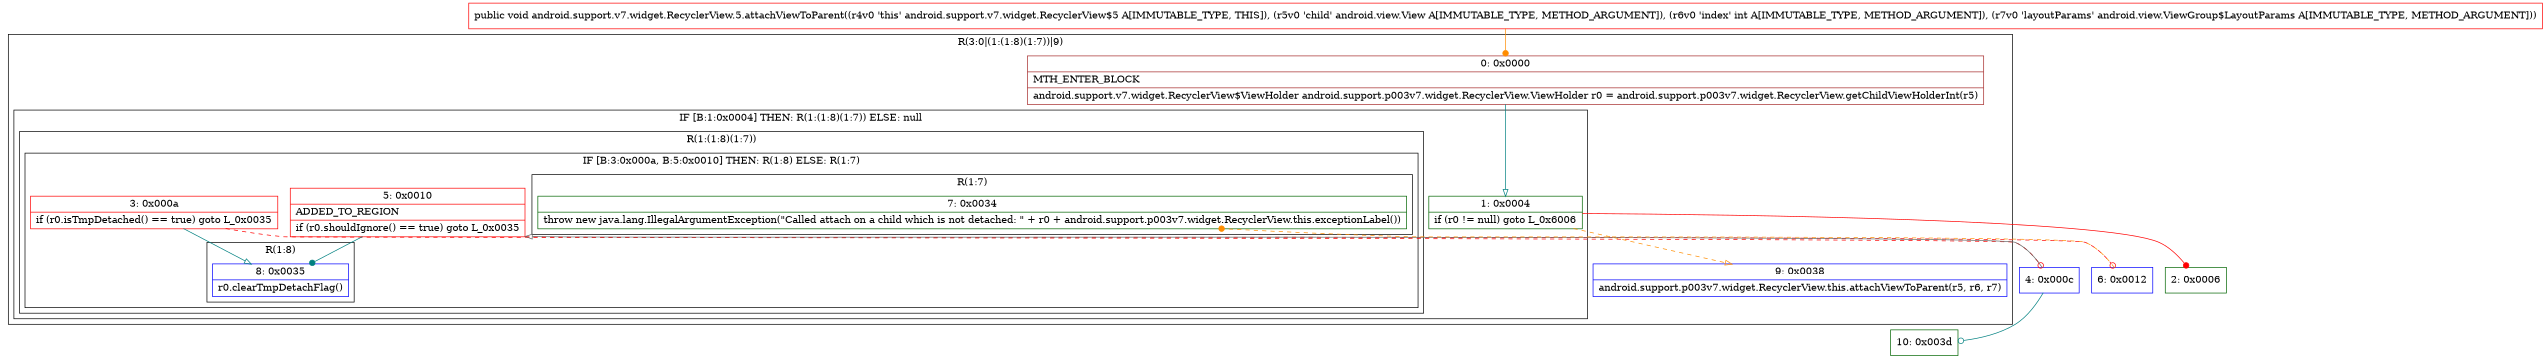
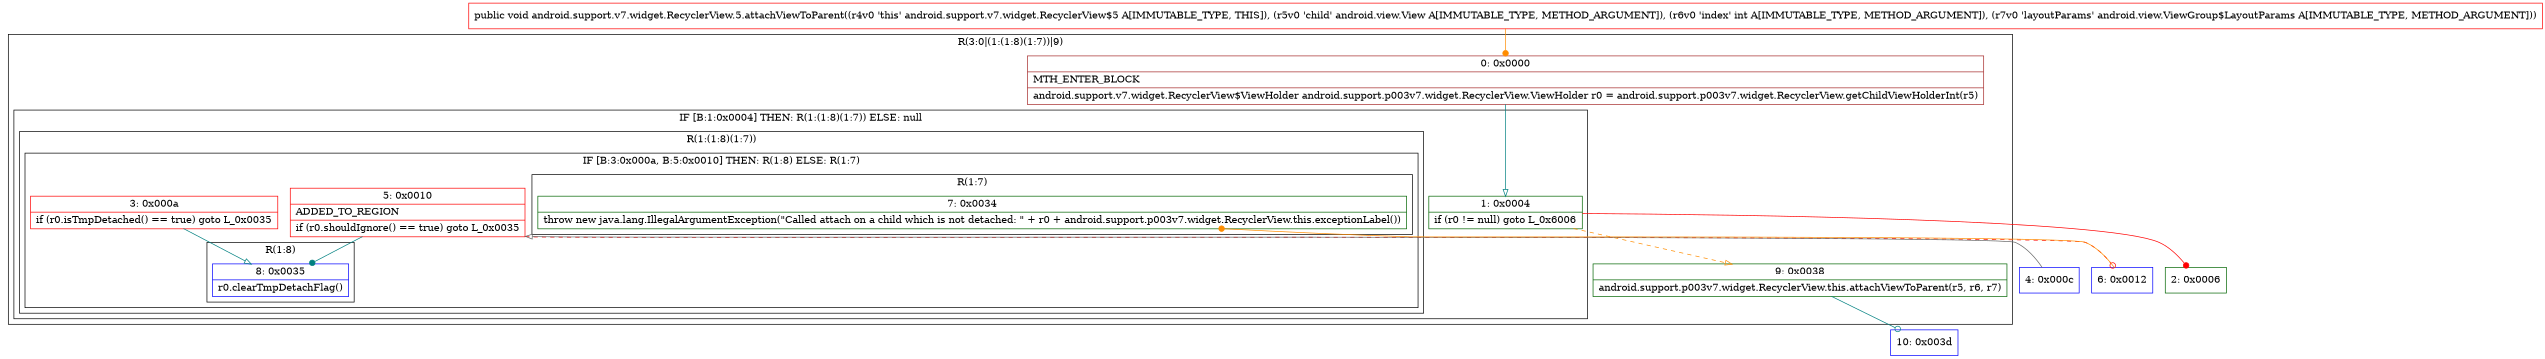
edge "6: 0x0012" -> "7: 0x0034": style dashed -> solid
edge "3: 0x000a" -> "4: 0x000c": removed
node "9: 0x0038": color blue -> darkgreen
edge "4: 0x000c" -> "10: 0x003d": now "9: 0x0038" -> "10: 0x003d"
node "10: 0x003d": color darkgreen -> blue
